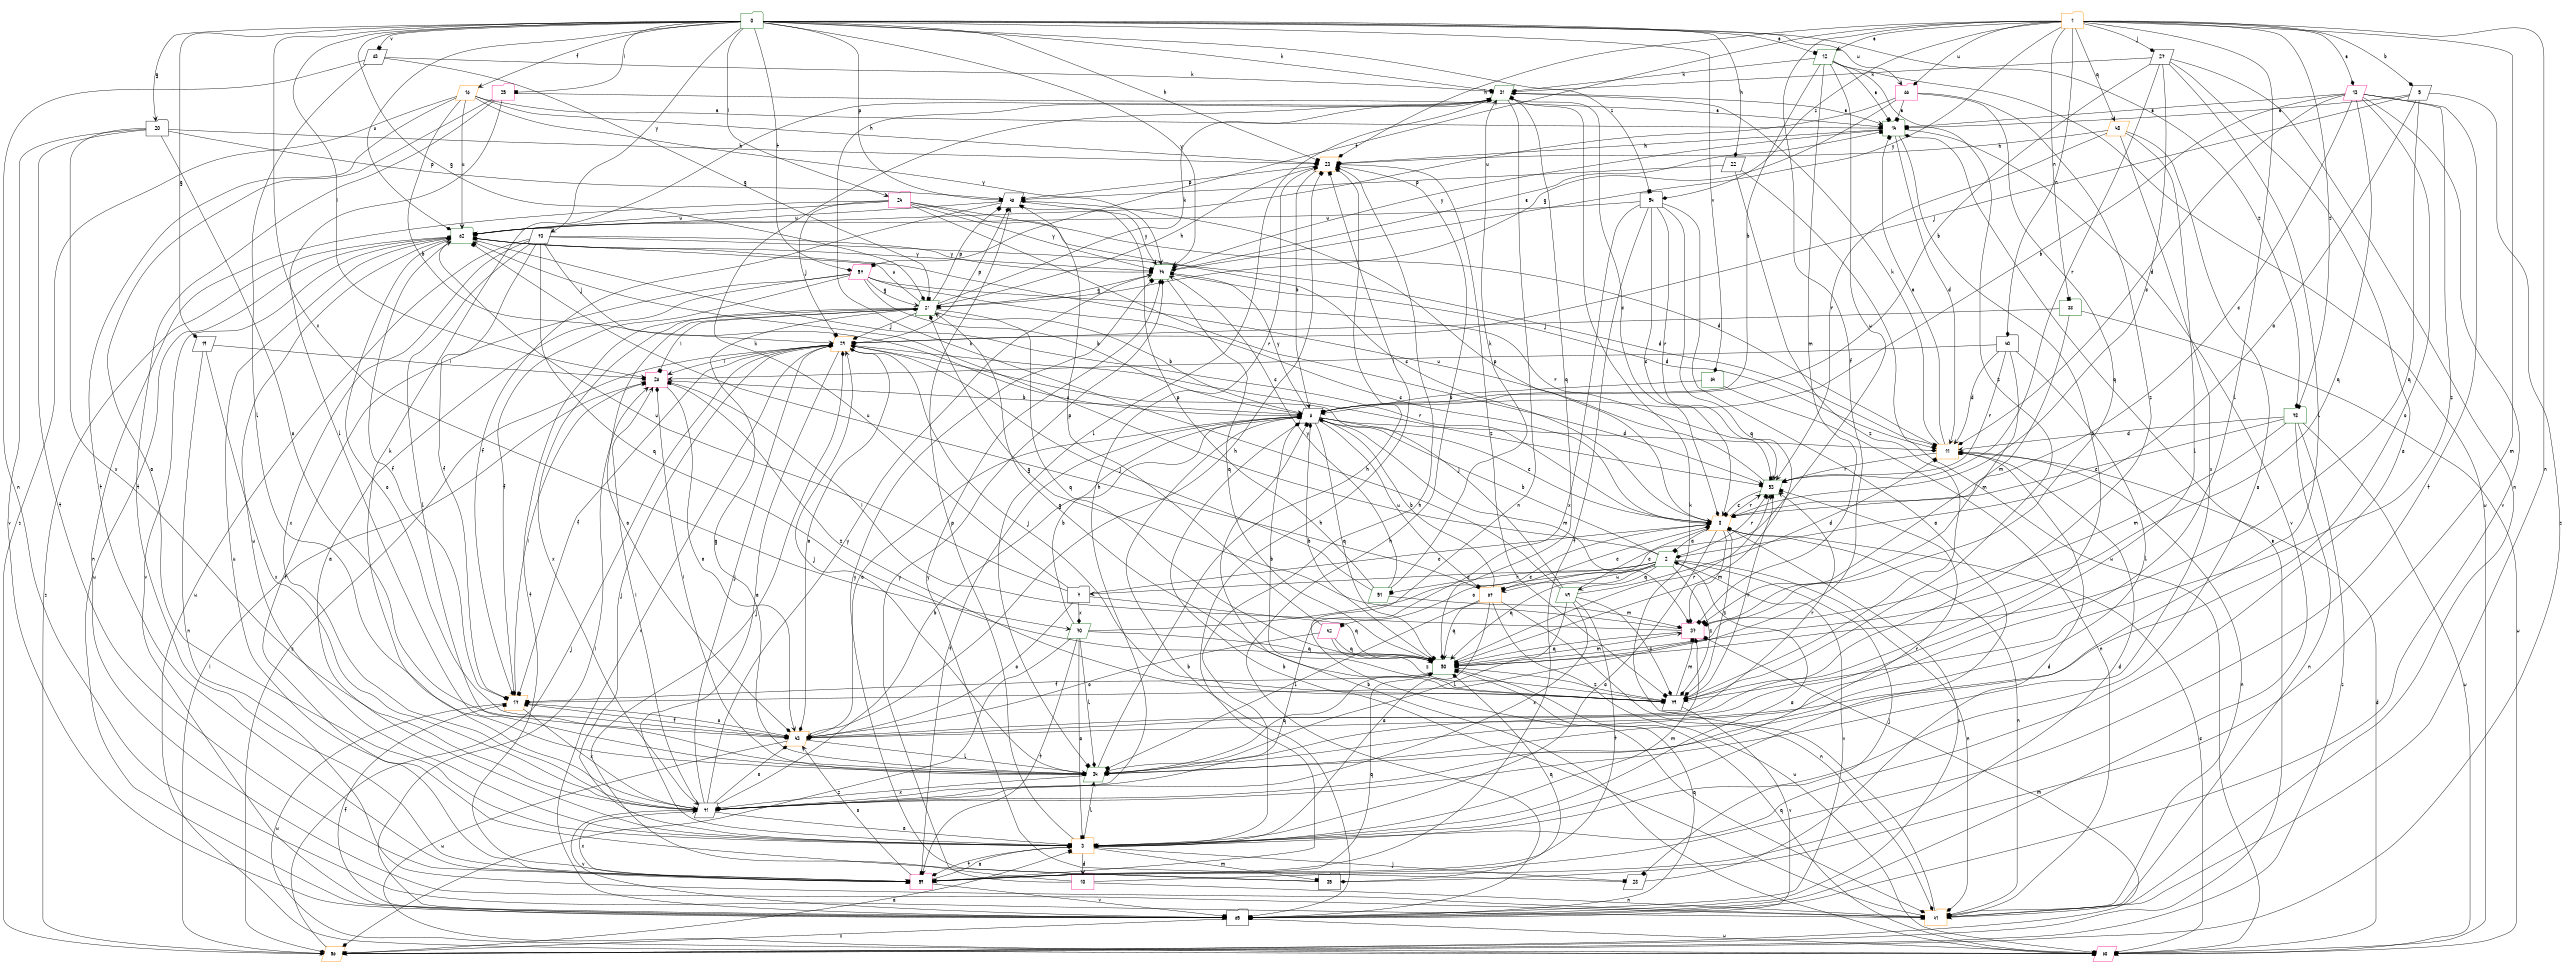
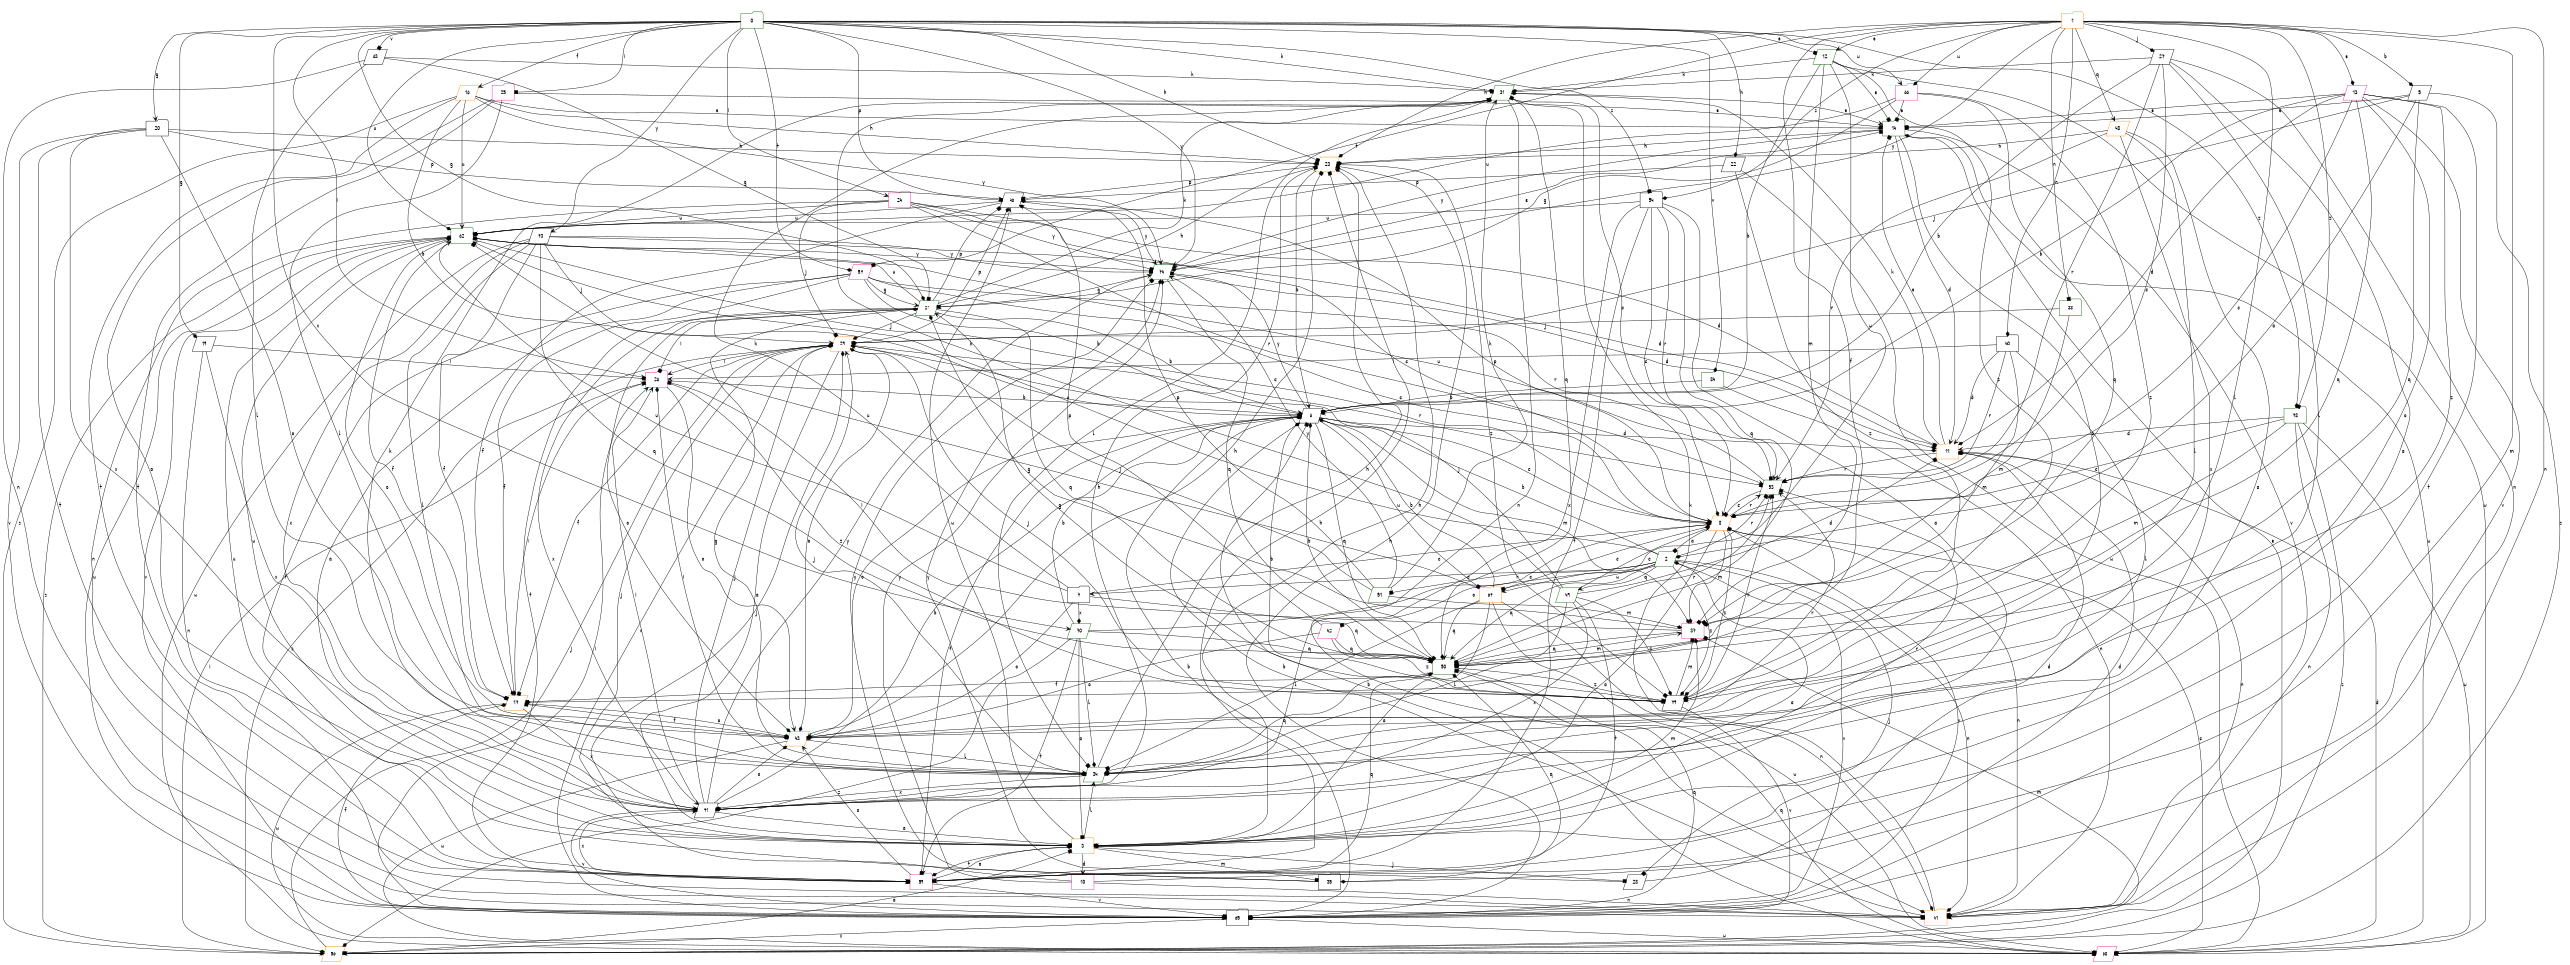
node "64": label "64" -> "84"
edge "3" -> "46": label "p" -> "w"
edge "38" -> "68": now "14" -> "68"
edge "65" -> "17": arrowhead box -> diamond
